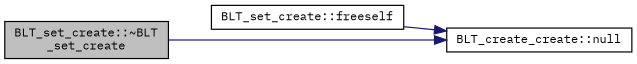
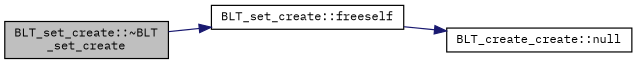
edge "BLT_set_create::~BLT _set_create" -> "BLT_create_create::null": now "BLT_set_create::~BLT _set_create" -> "BLT_set_create::freeself"
